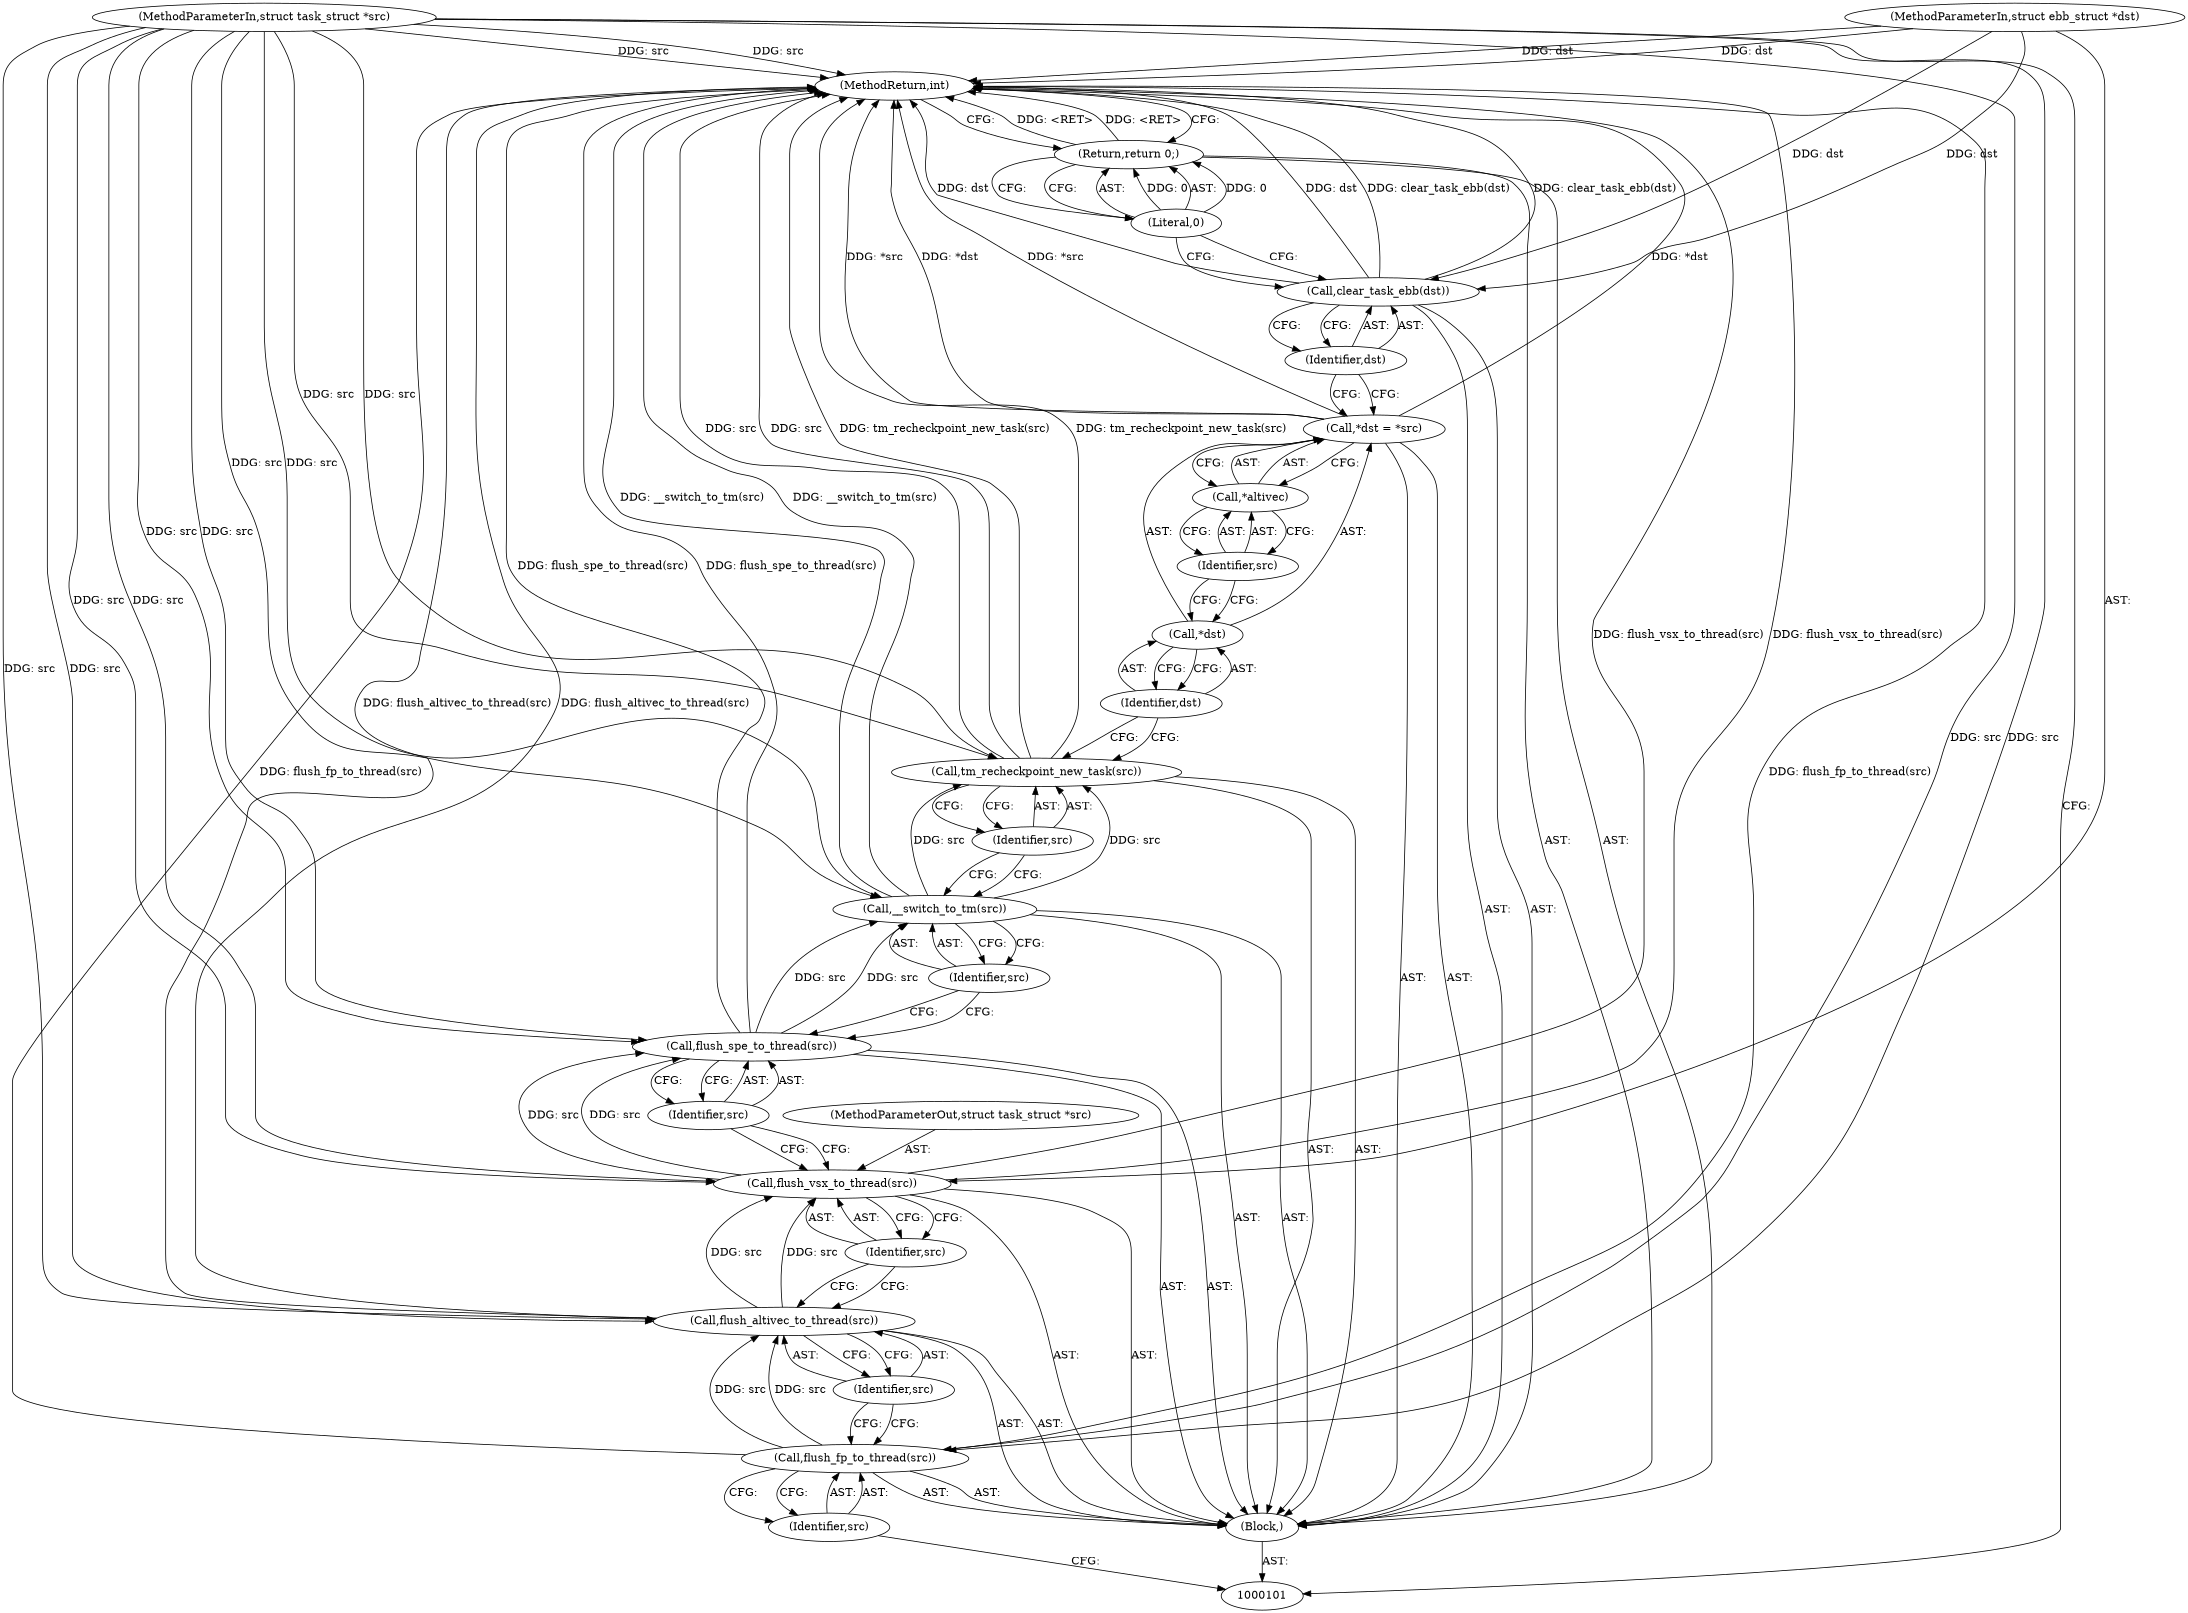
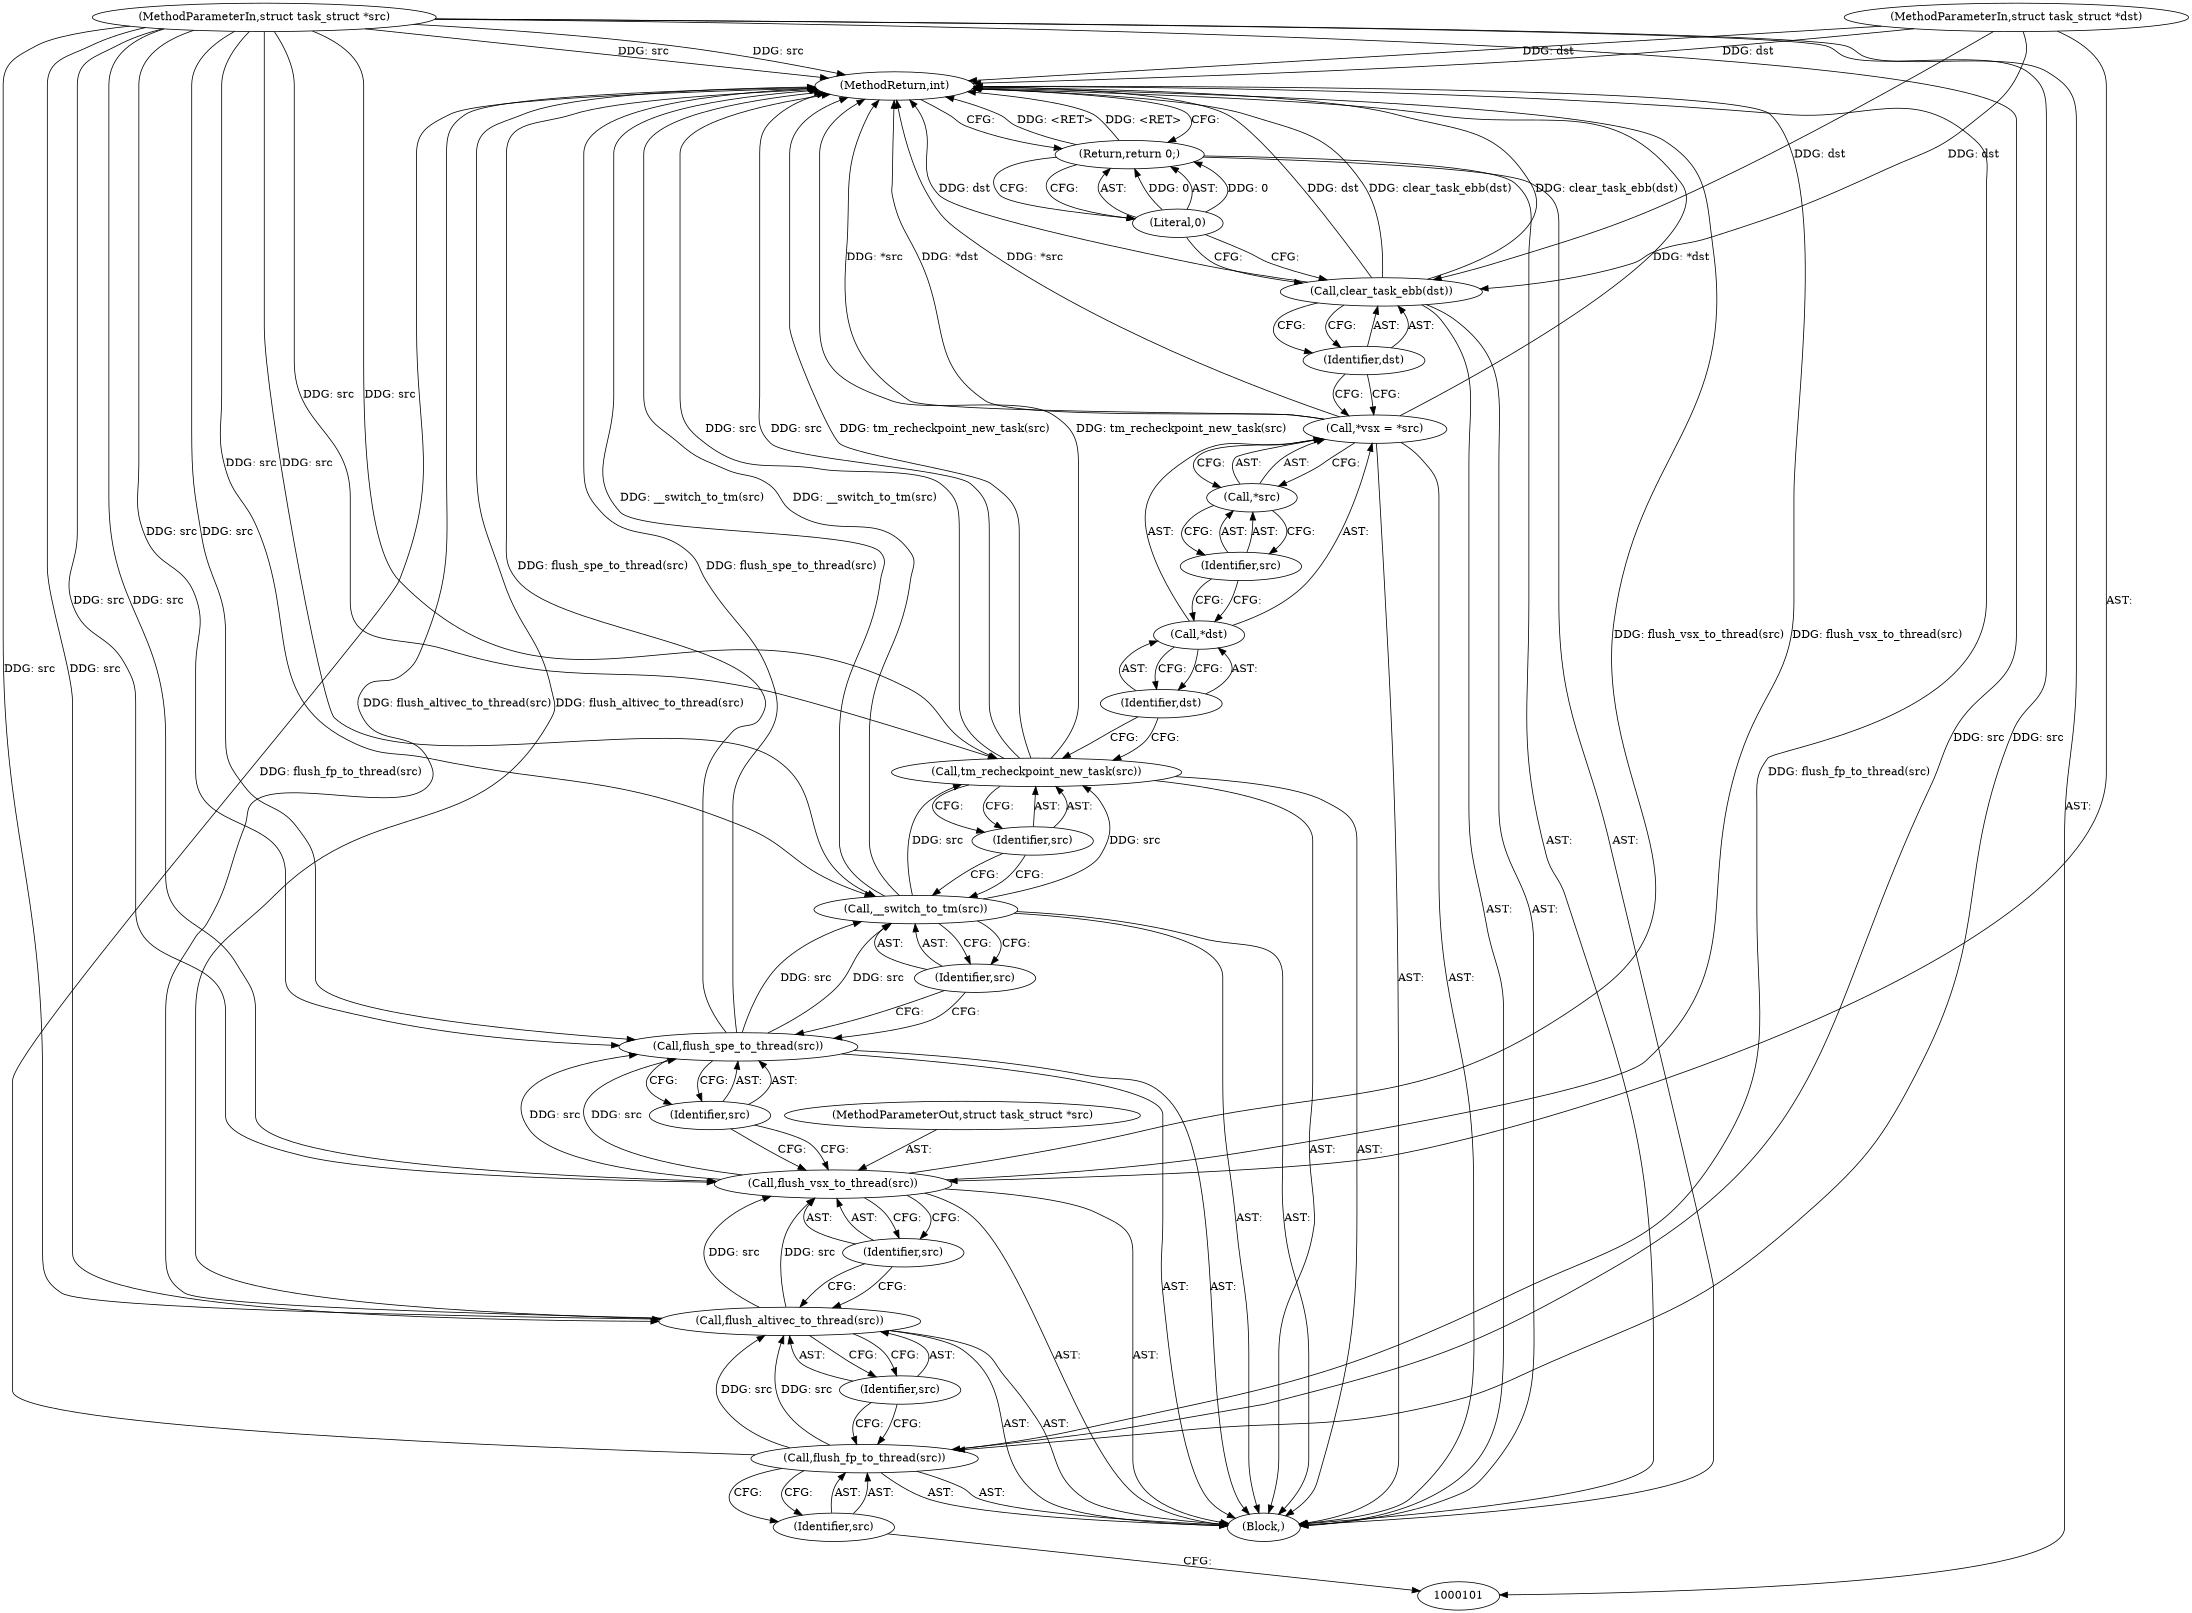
node "(MethodParameterIn,struct ebb_struct *dst)": label "(MethodParameterIn,struct ebb_struct *dst)" -> "(MethodParameterIn,struct task_struct *dst)"
node "(Call,*dst = *src)": label "(Call,*dst = *src)" -> "(Call,*vsx = *src)"
node "(Call,*altivec)": label "(Call,*altivec)" -> "(Call,*src)"
edge "(MethodParameterIn,struct task_struct *src)" -> "1000101": label "CFG: " -> "AST: "
edge "(Block,)" -> "1000101": removed, label "AST:"
